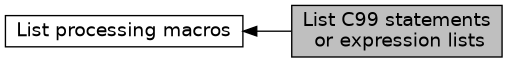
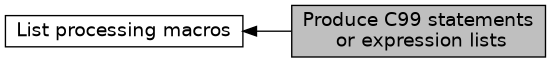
node "List C99 statements or expression lists": label "List C99 statements or expression lists" -> "Produce C99 statements or expression lists"
